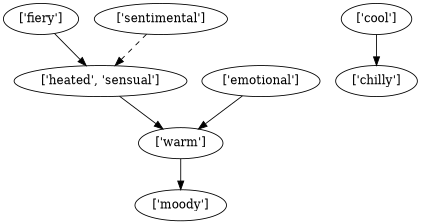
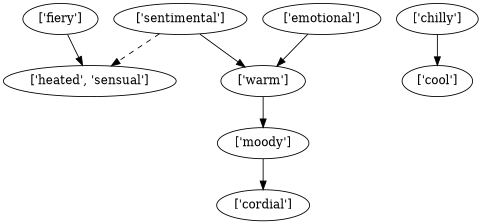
edge "['cool']" -> "['chilly']": reversed
edge "['heated', 'sensual']" -> "['warm']": now "['sentimental']" -> "['warm']"
node "['cordial']": added
